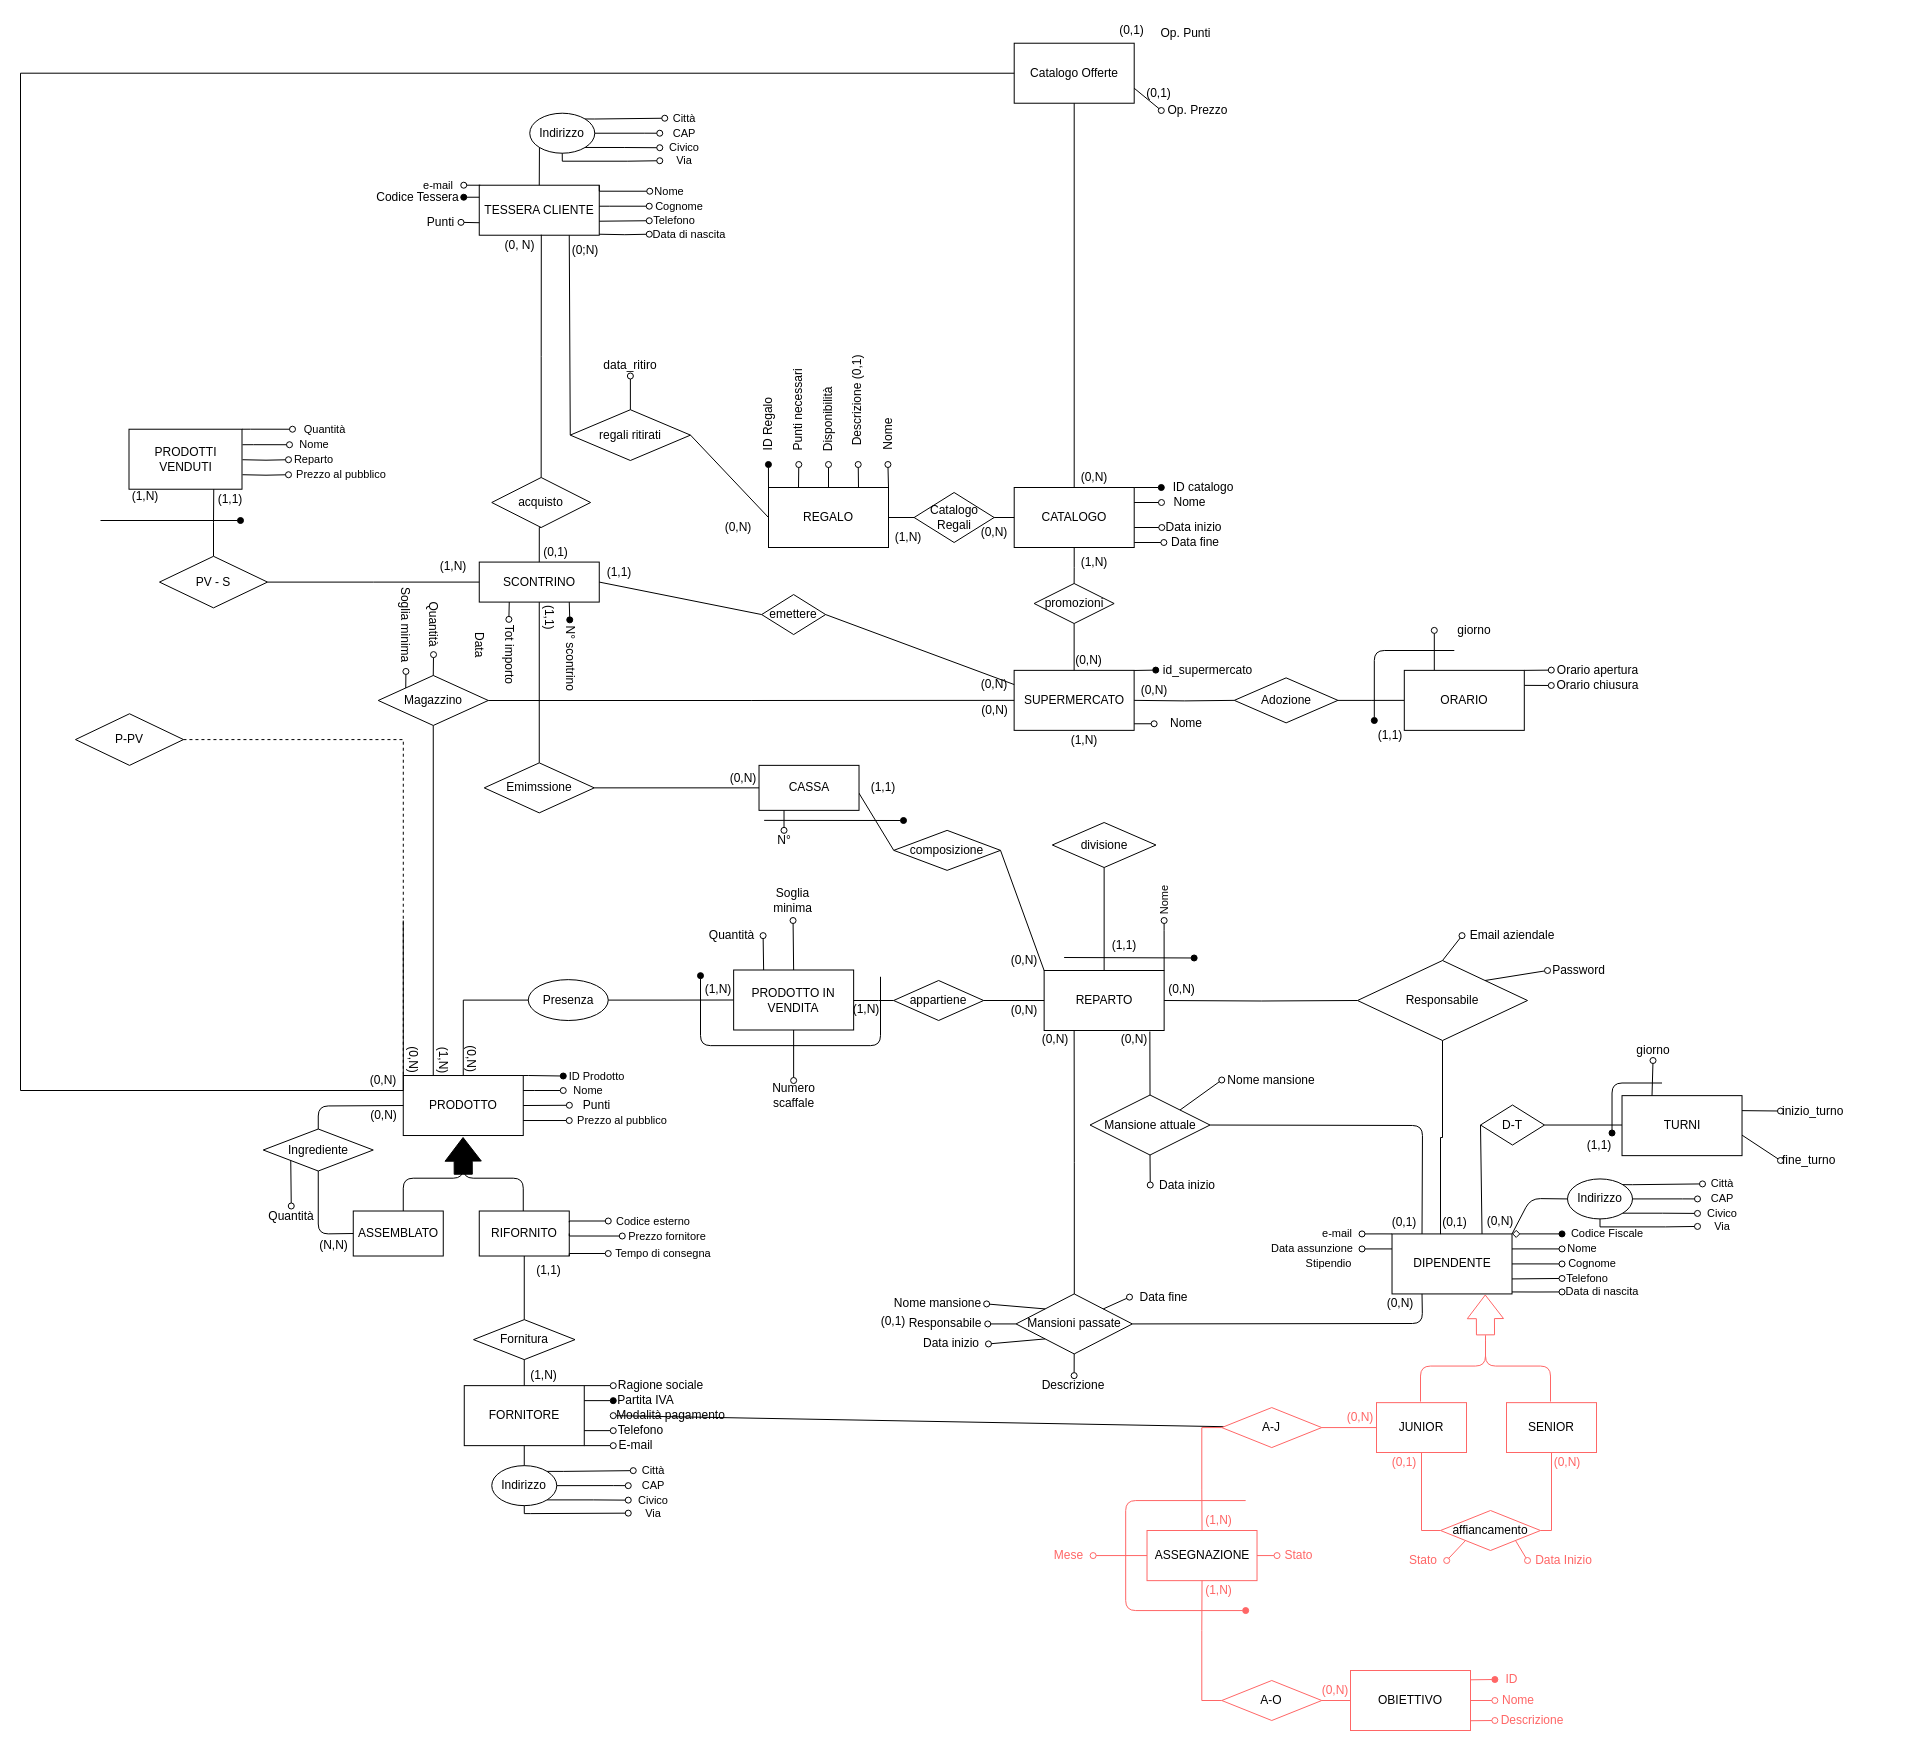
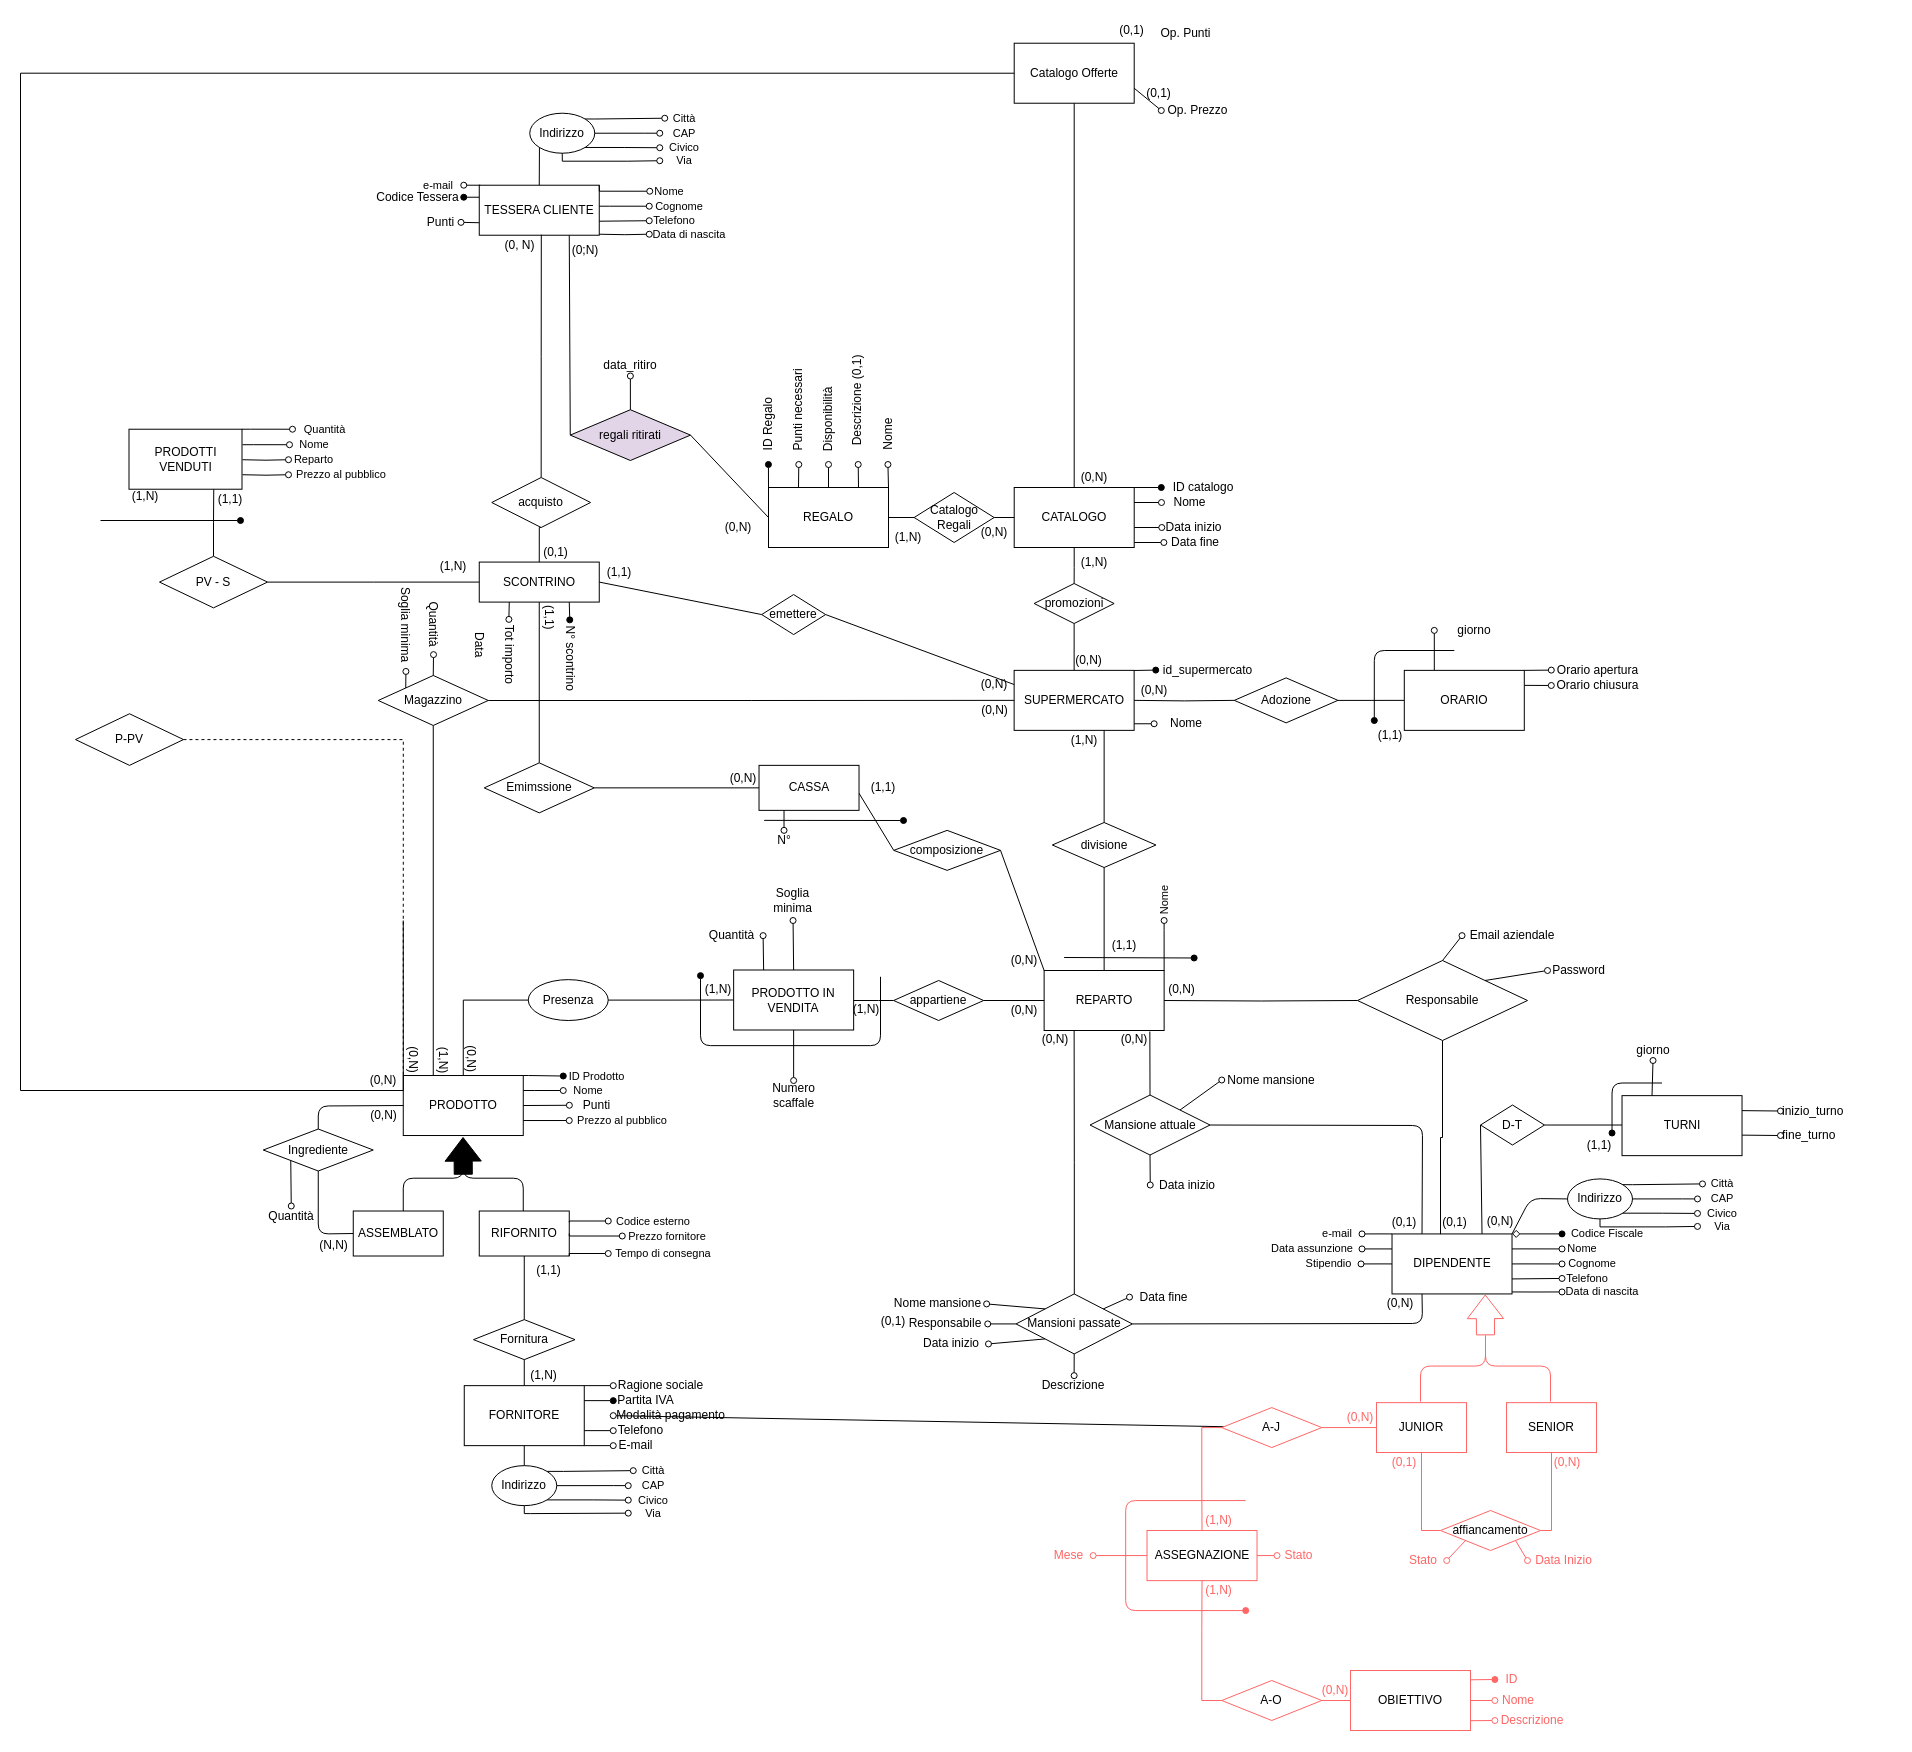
node "regali ritirati": fillcolor #ffffff -> #e1d5e7
edge "SUPERMERCATO" -- "divisione": added
node "fine_turno": moved (1836, 1161) -> (1836, 1136)
edge "DIPENDENTE" -> "Stipendio": added
